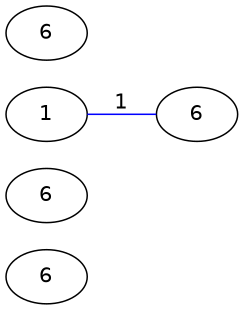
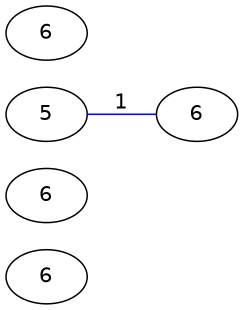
node "1": label "1" -> "5"
